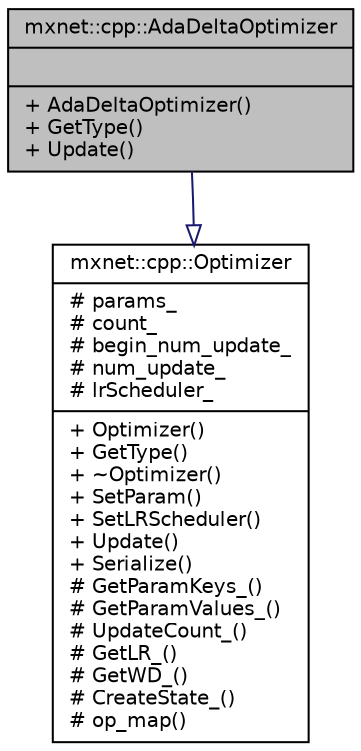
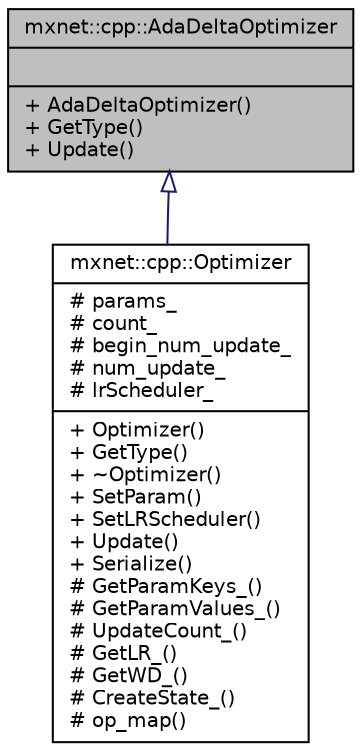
edge "mxnet::cpp::AdaDeltaOptimizer" -> "mxnet::cpp::Optimizer": reversed
